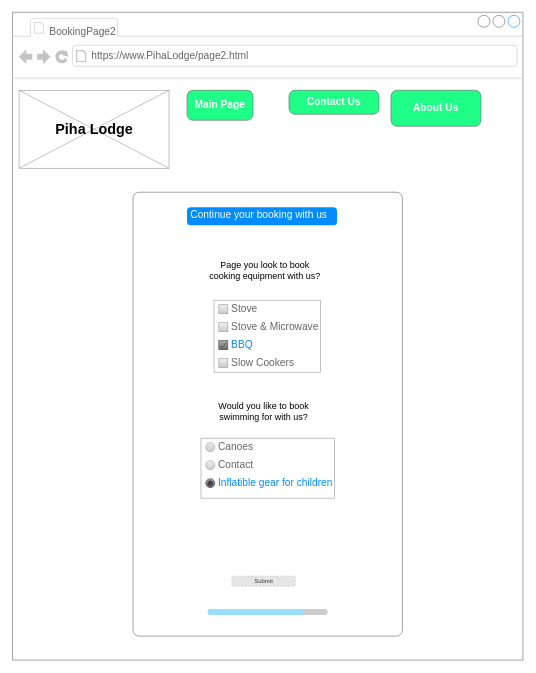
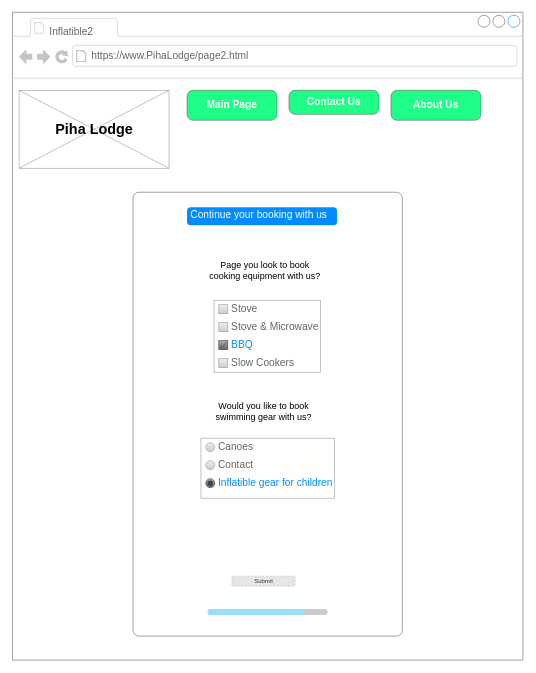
node "BookingPage2": label "BookingPage2" -> "Inflatible2"
node "Main Page": size 66x30 -> 90x30
node "About Us": size 90x36 -> 90x30
node "Would you like to book swimming for with us?": label "Would you like to book swimming for with us?" -> "Would you like to book swimming gear with us?"
